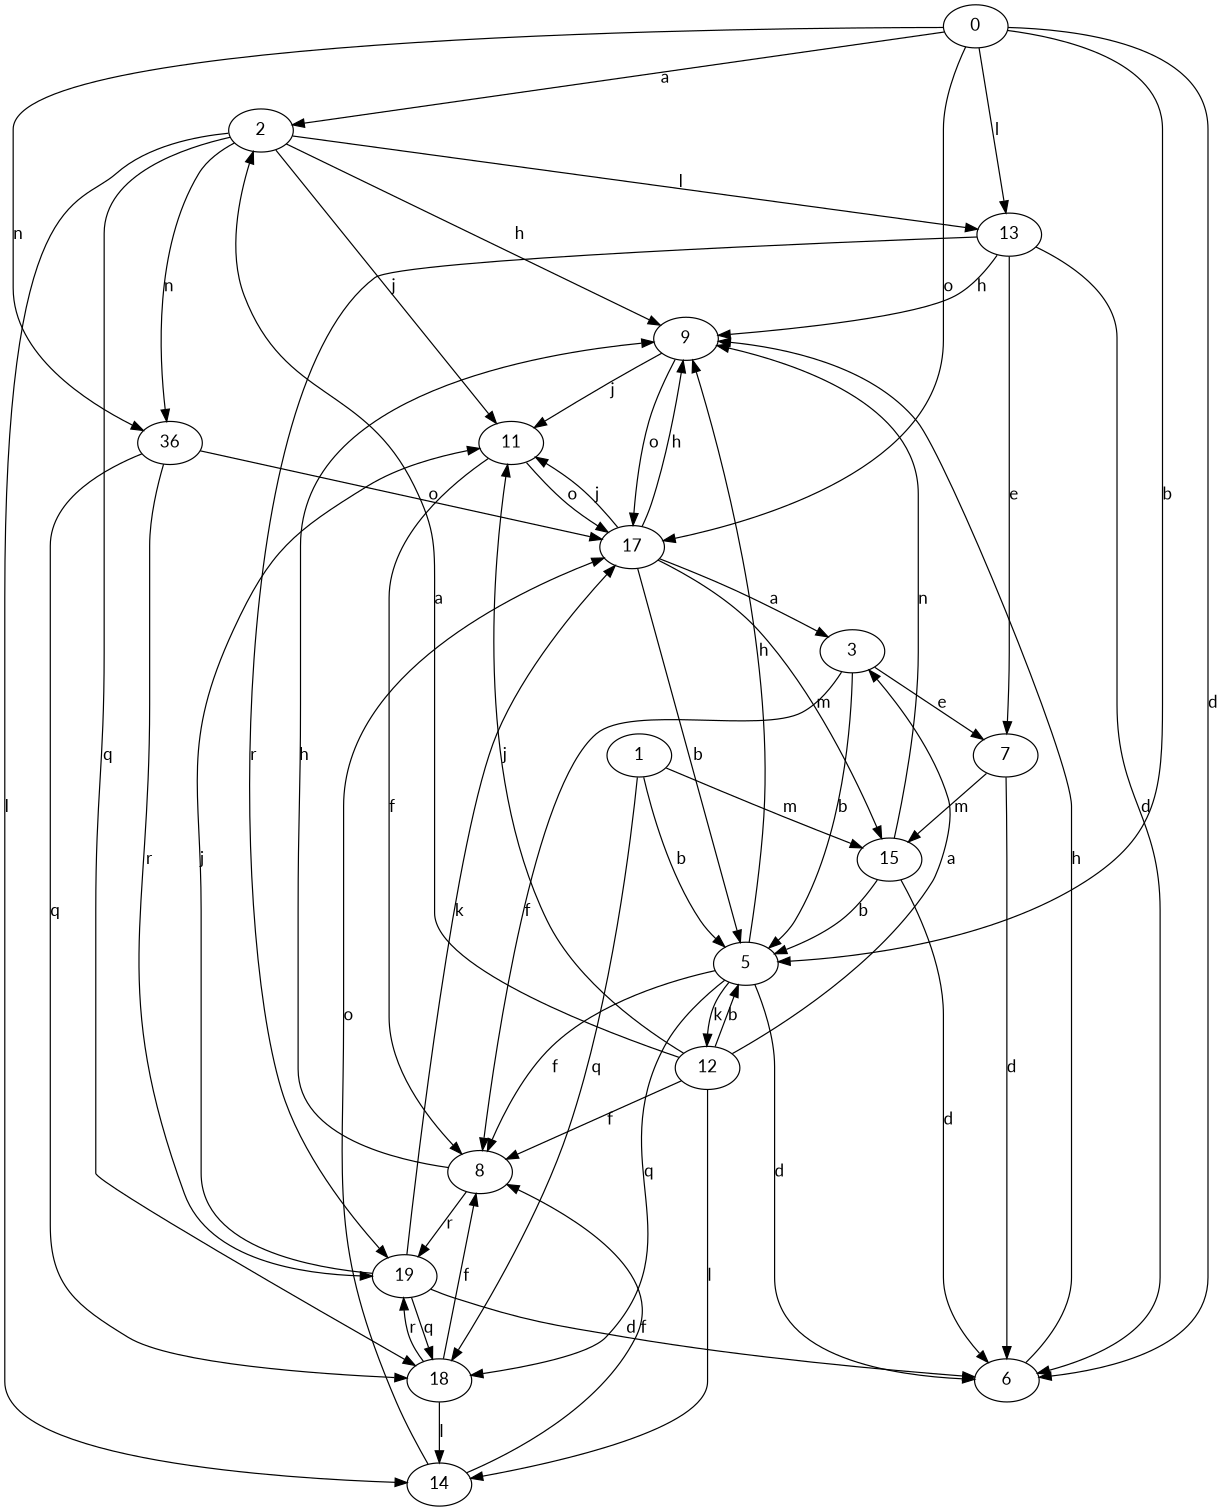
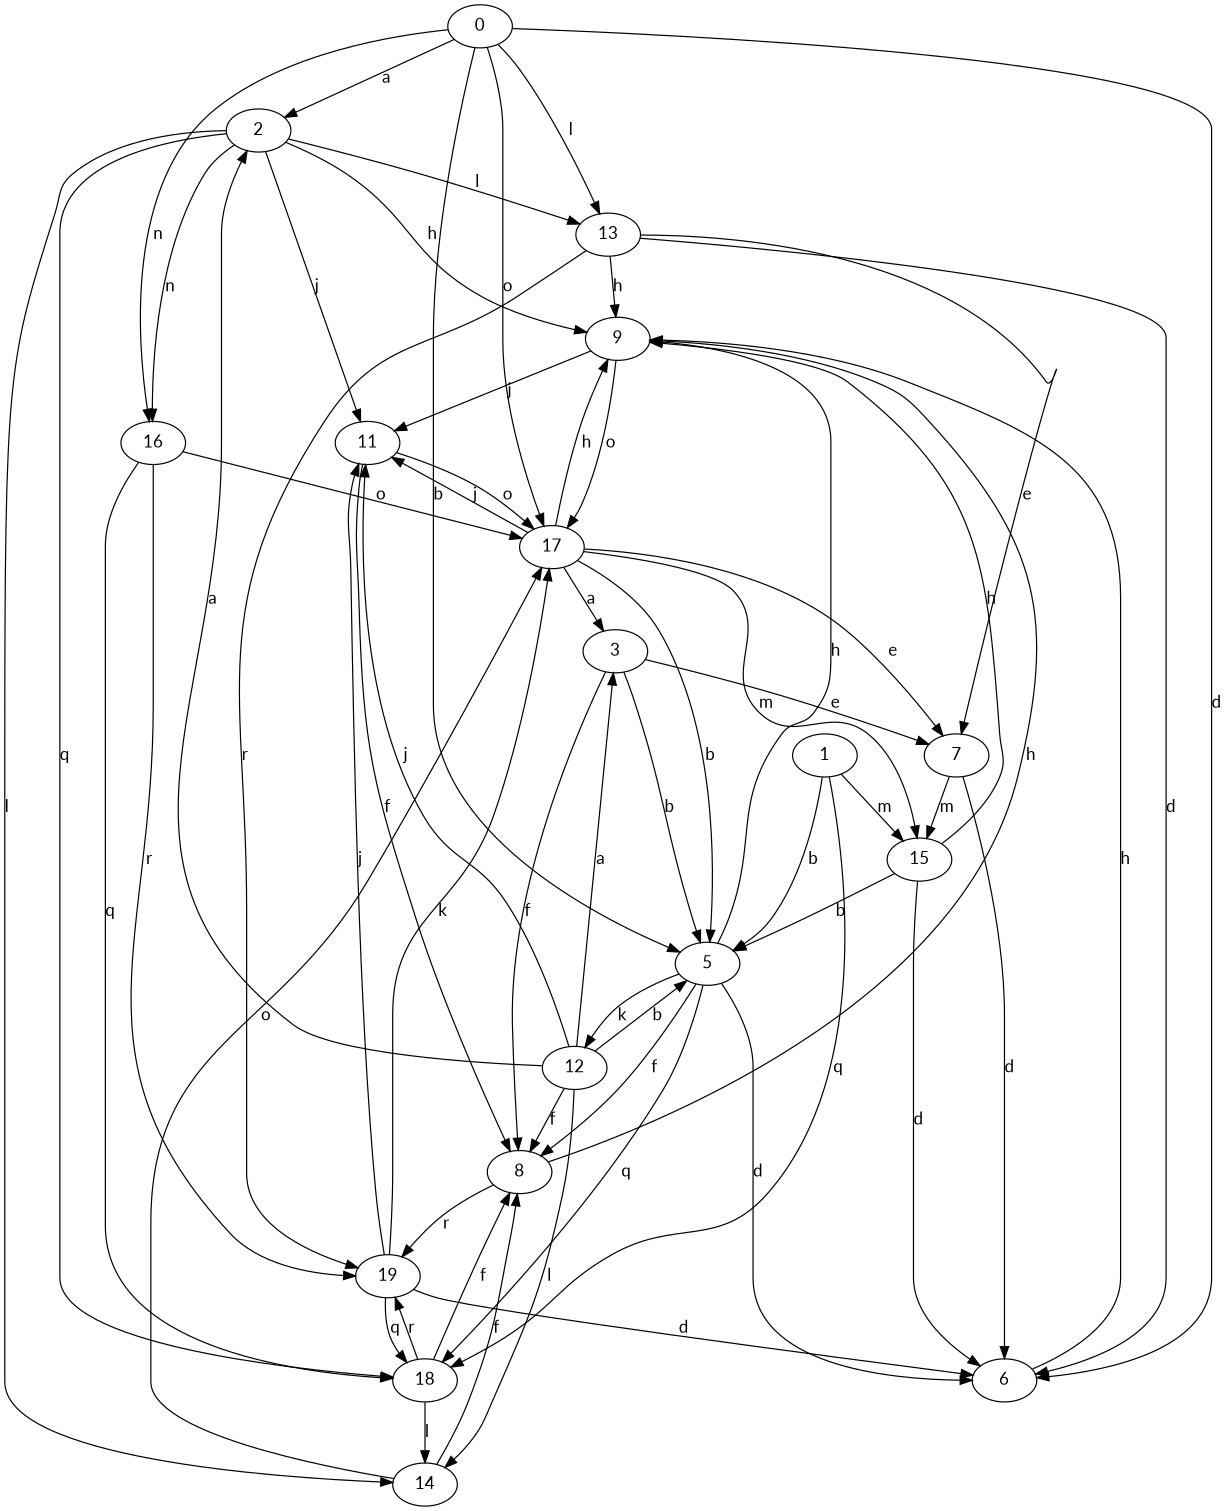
node "36": label "36" -> "16"
edge "17" -> "7": added, label "e"
edge "15" -> "9": label "n" -> "h"
